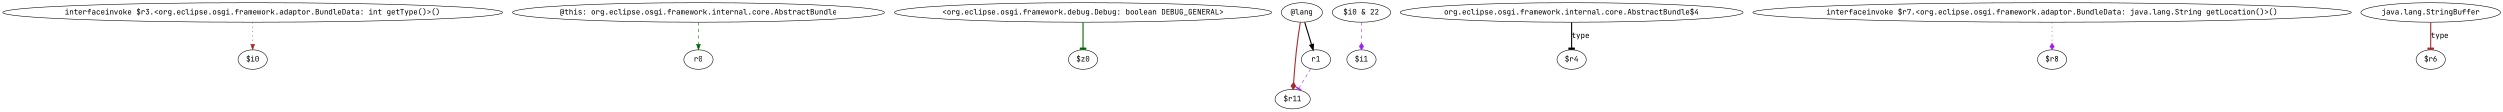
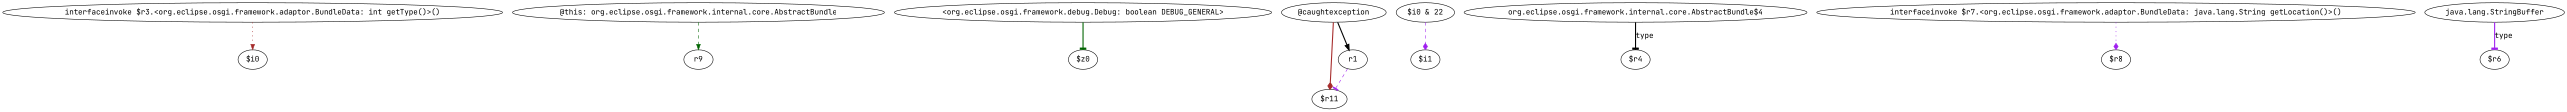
node "@lang": label "@lang" -> "@caughtexception"
edge "java.lang.StringBuffer" -> "$r6": color brown -> purple
node "r0": label "r0" -> "r9"
